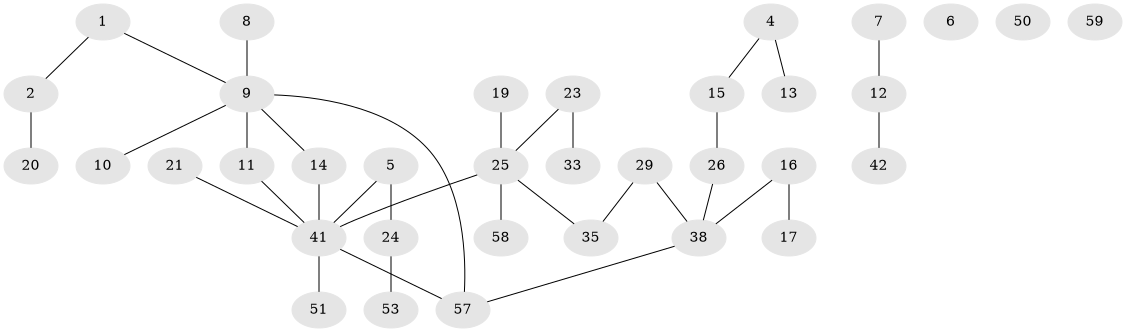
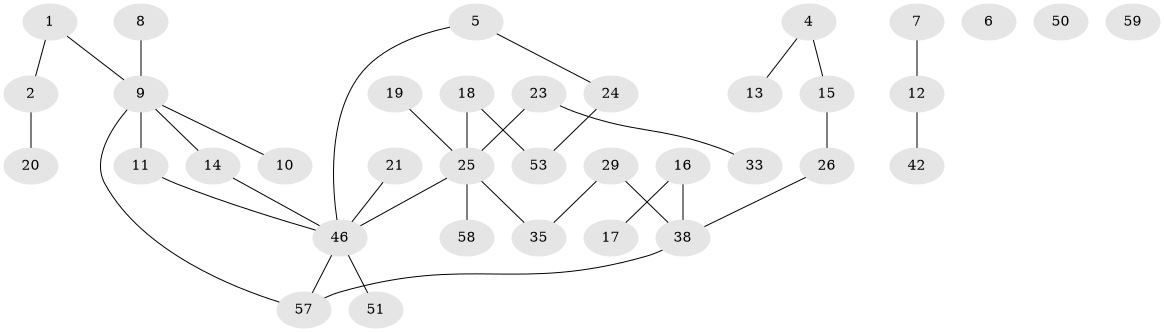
node "18": added
node "41": label "41" -> "46"
